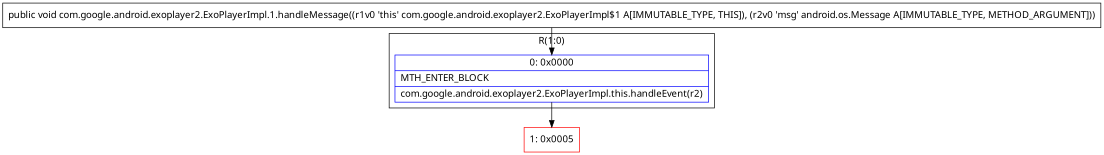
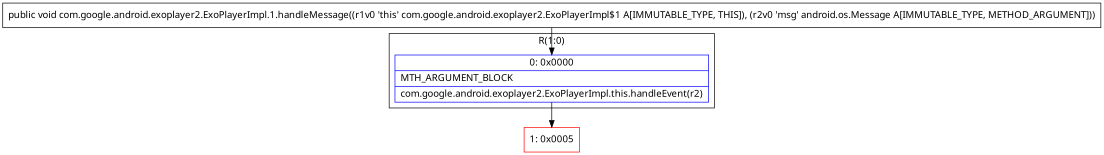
node "0: 0x0000": text "MTH_ENTER_BLOCK" -> "MTH_ARGUMENT_BLOCK"
